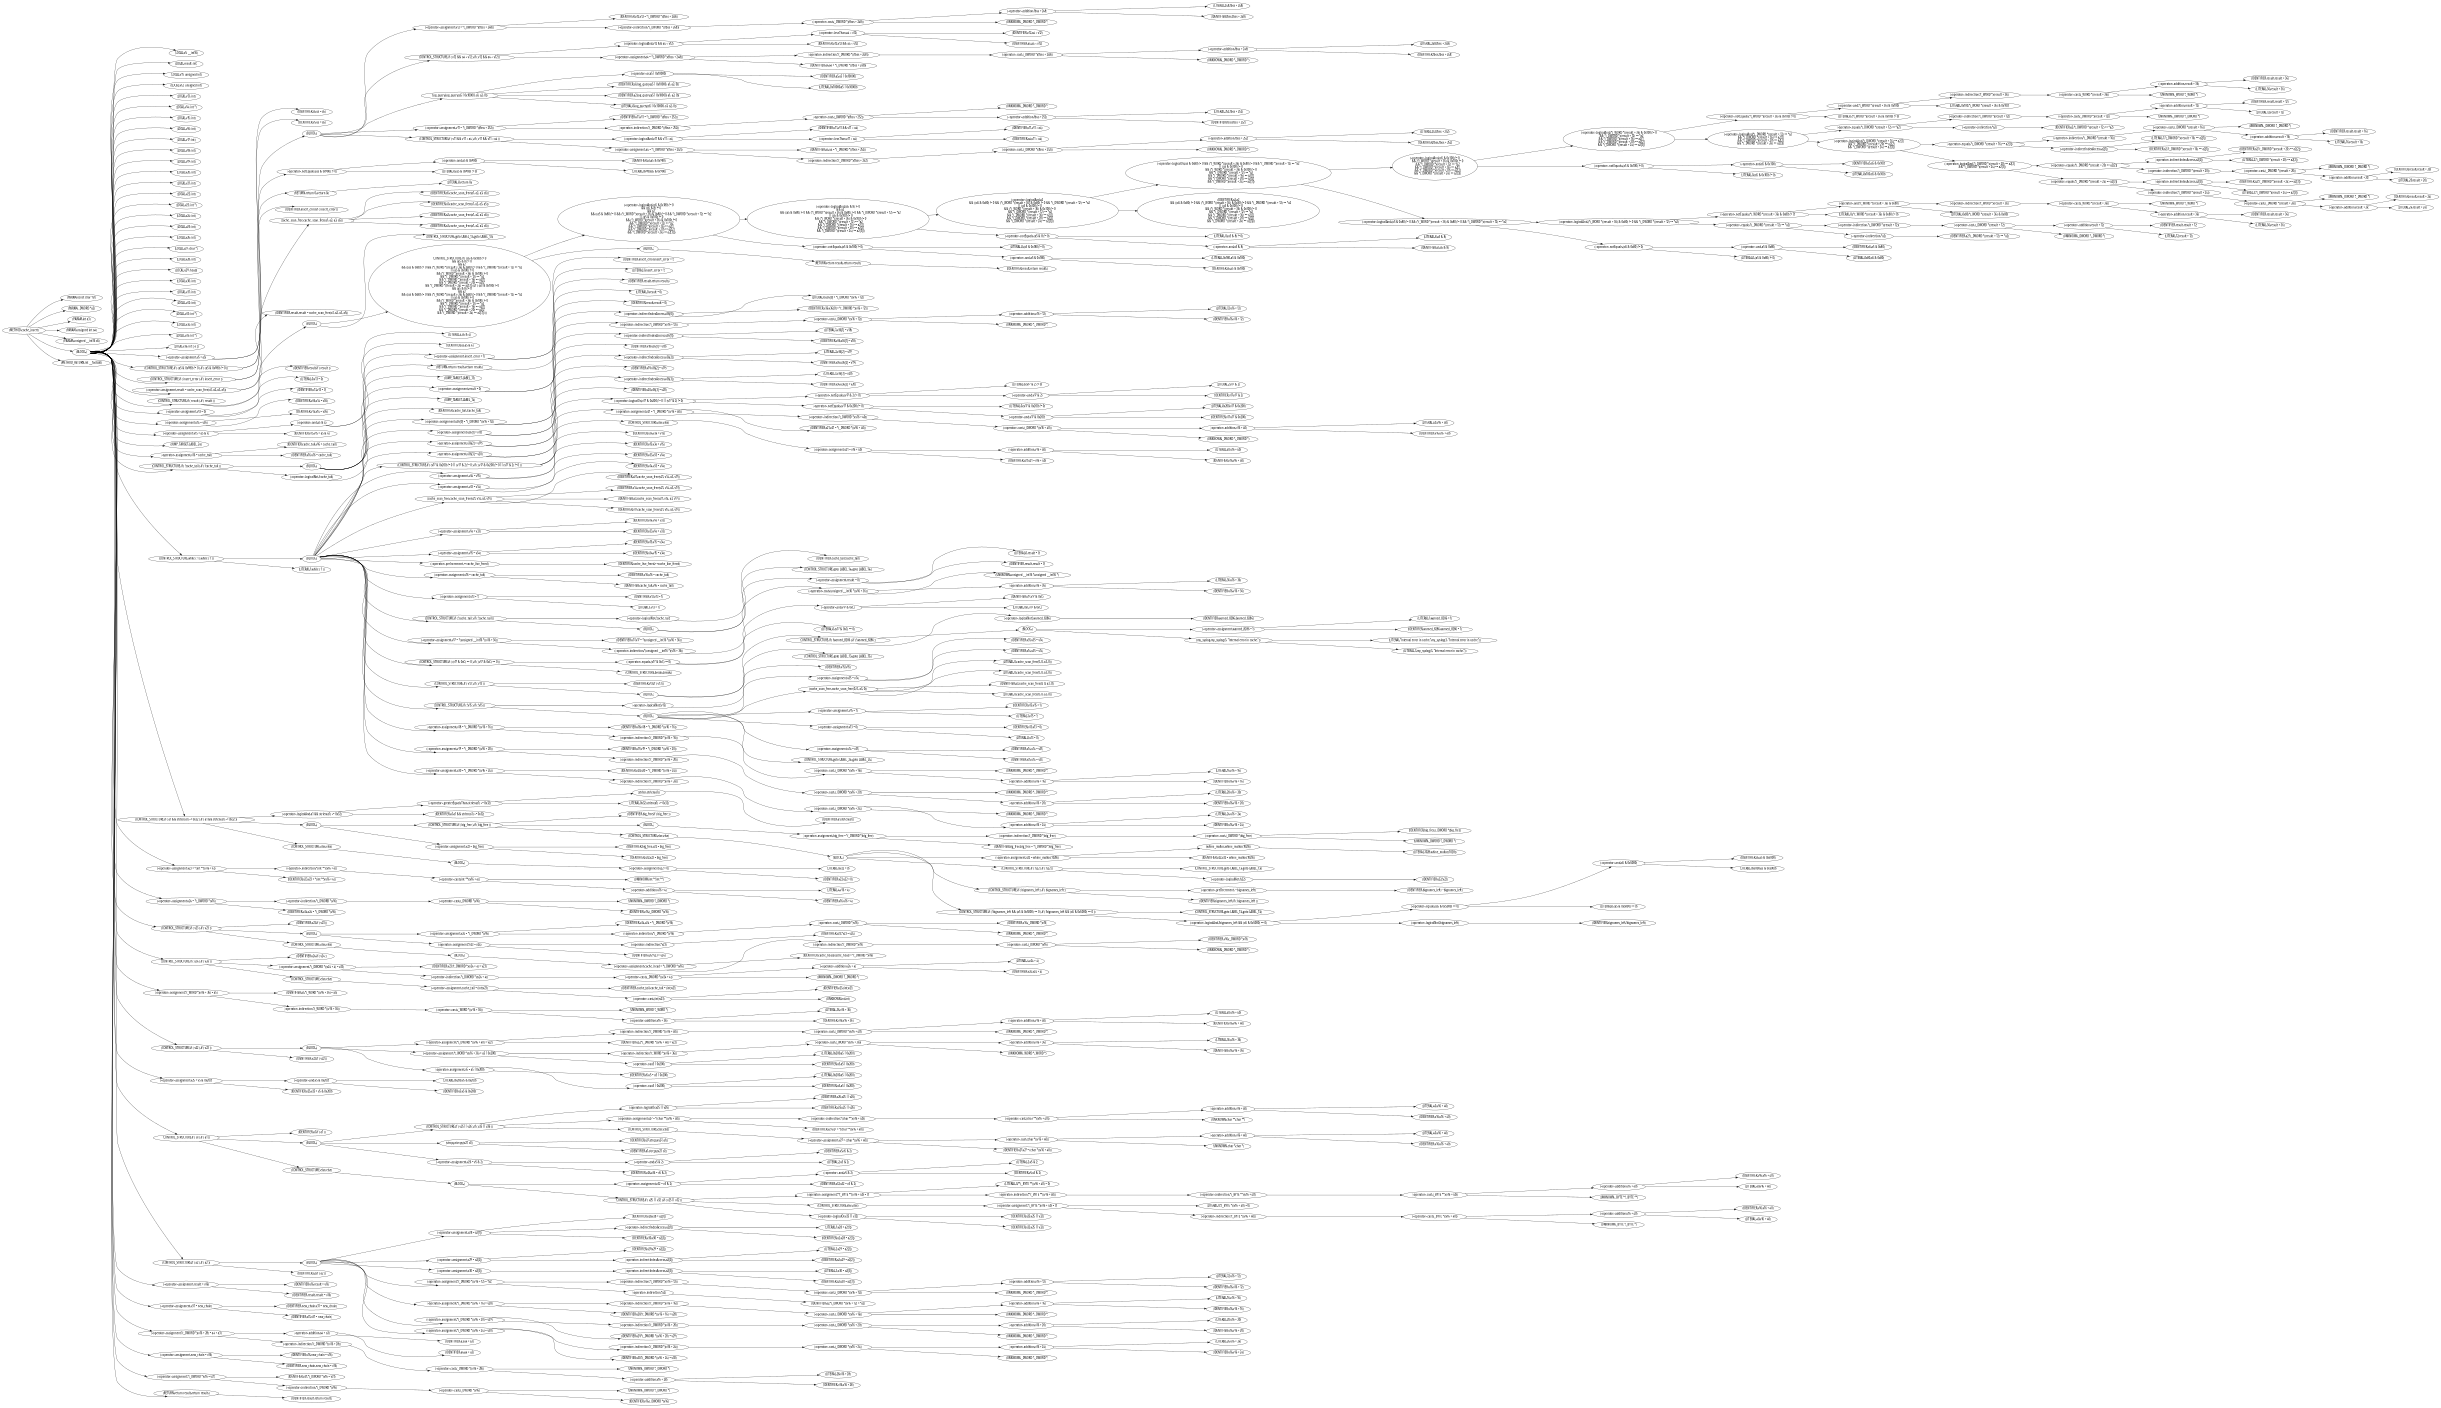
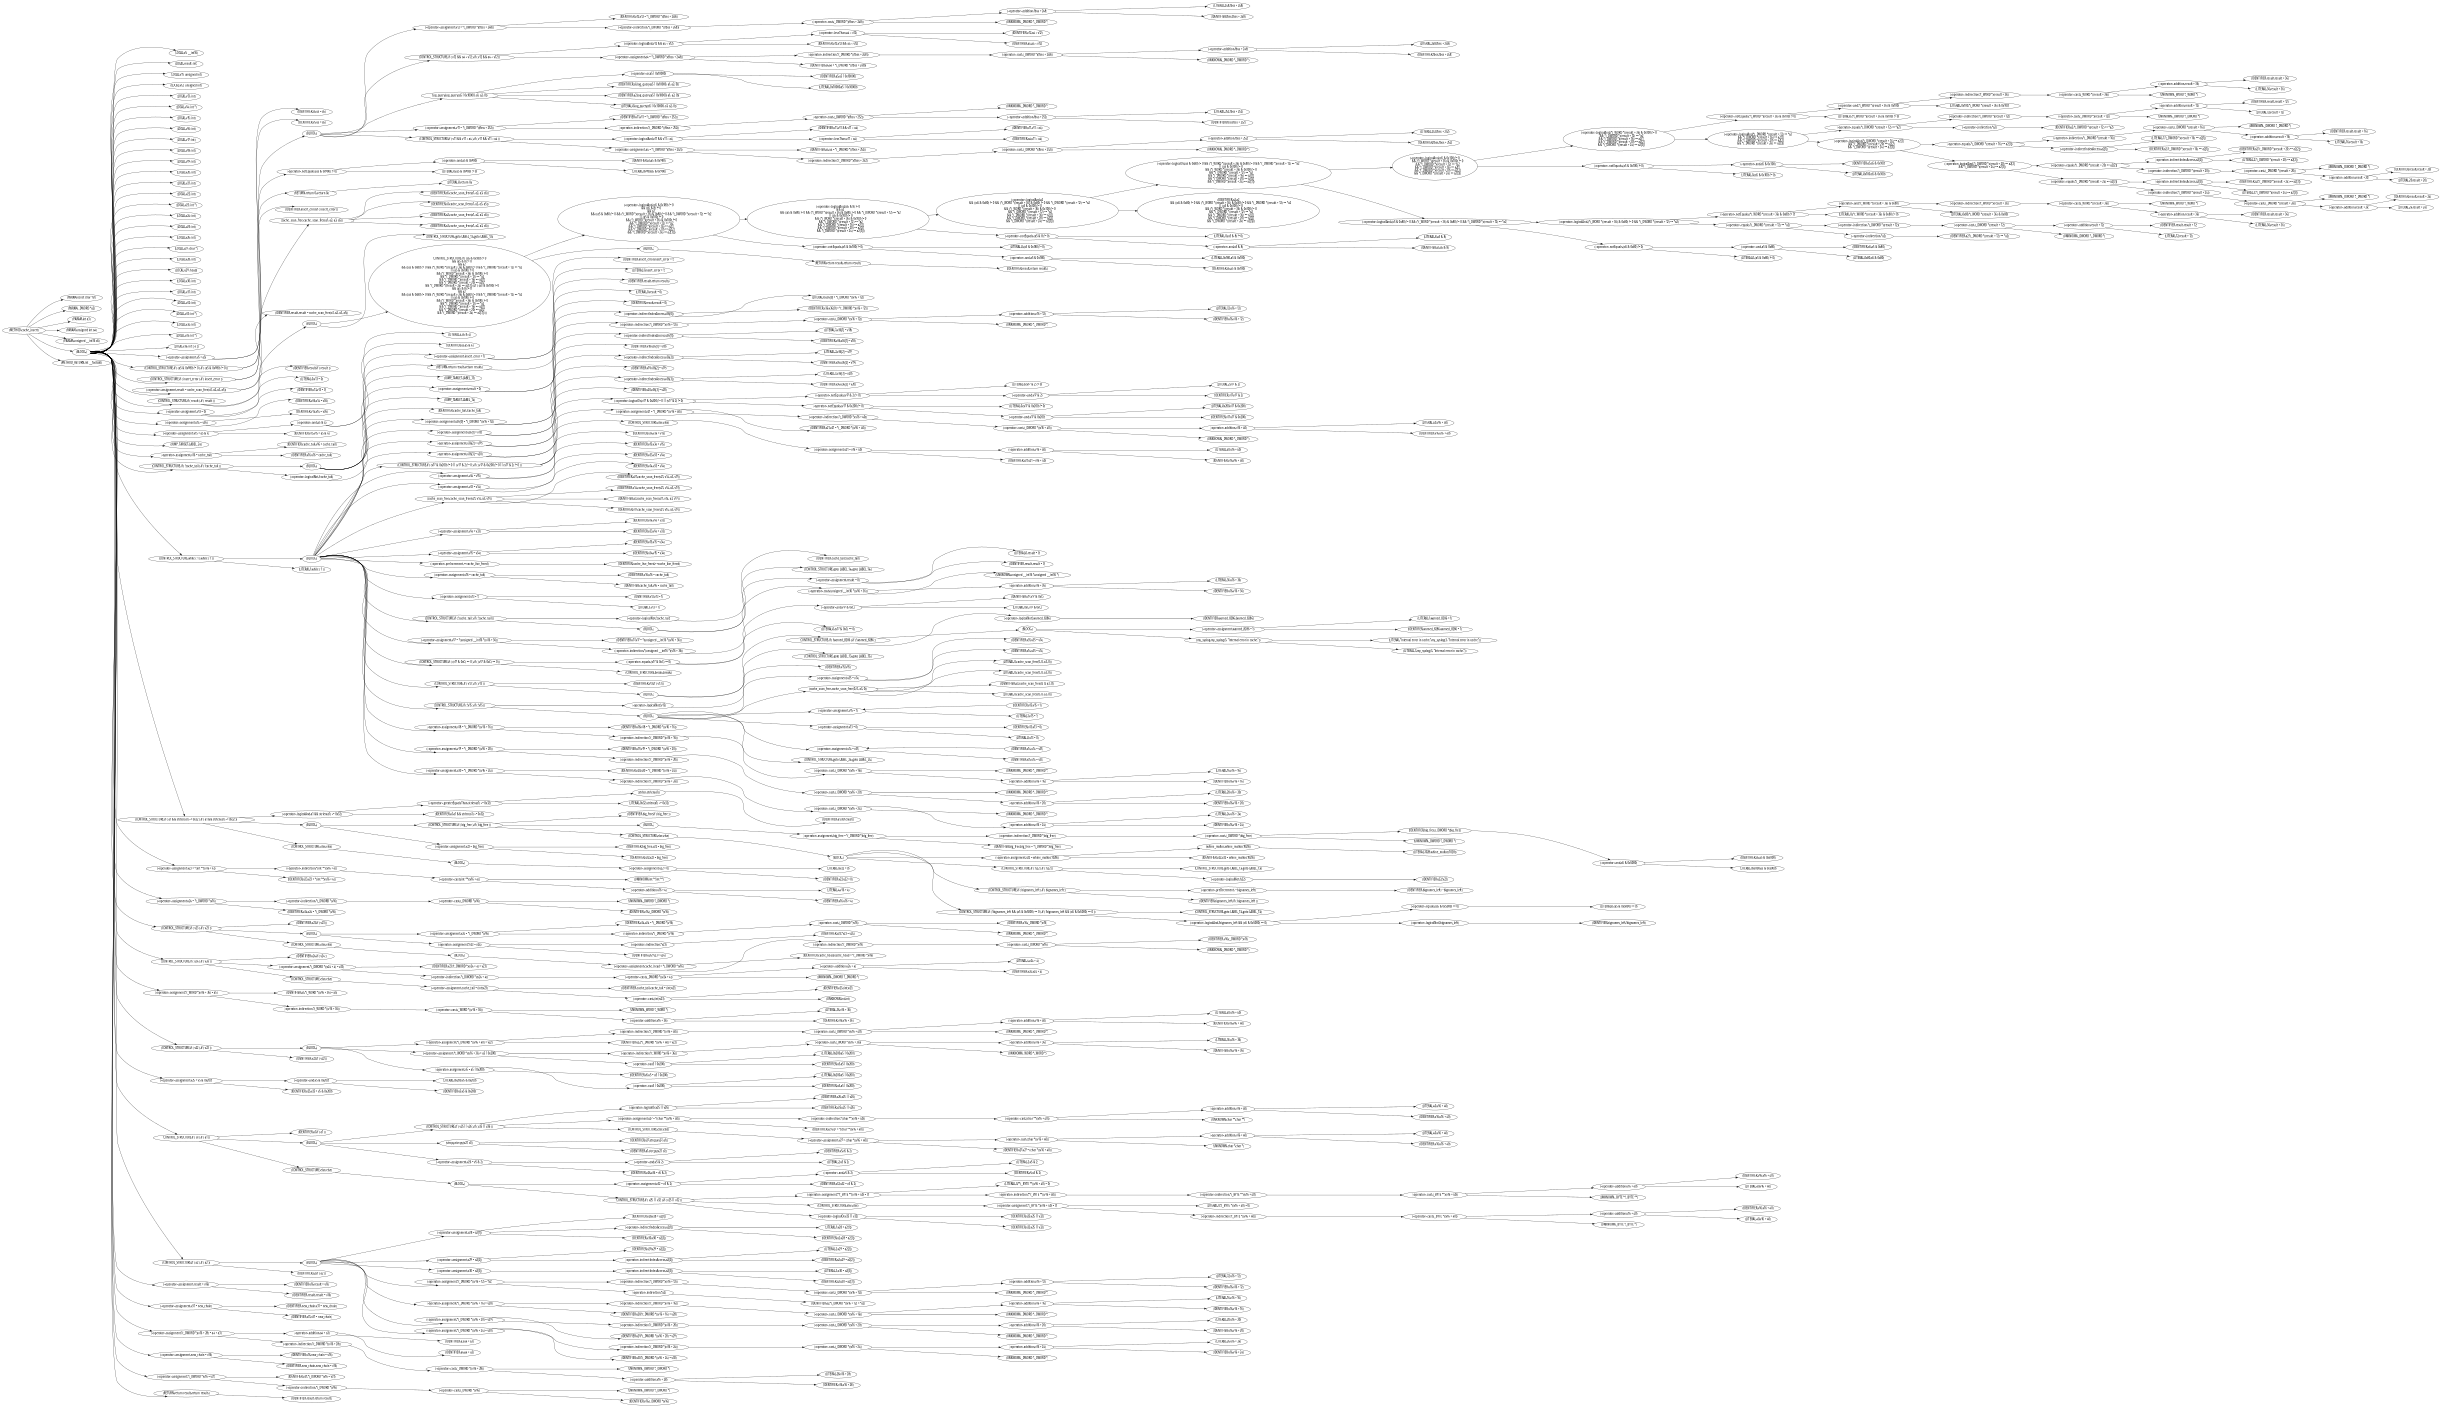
edge "(<operator>.assignment,v15 = 1)" -> "(IDENTIFIER,v15,v15 = 1)": reversed
edge "(<operator>.assignment,v14 = v35)" -> "(IDENTIFIER,v14,v14 = v35)": reversed
edge "(<operator>.equals,(a5 & 0x5000) == 0)" -> "(<operator>.and,a5 & 0x5000)": now "(IDENTIFIER,big_free,(_DWORD *)big_free)" -> "(<operator>.and,a5 & 0x5000)"
